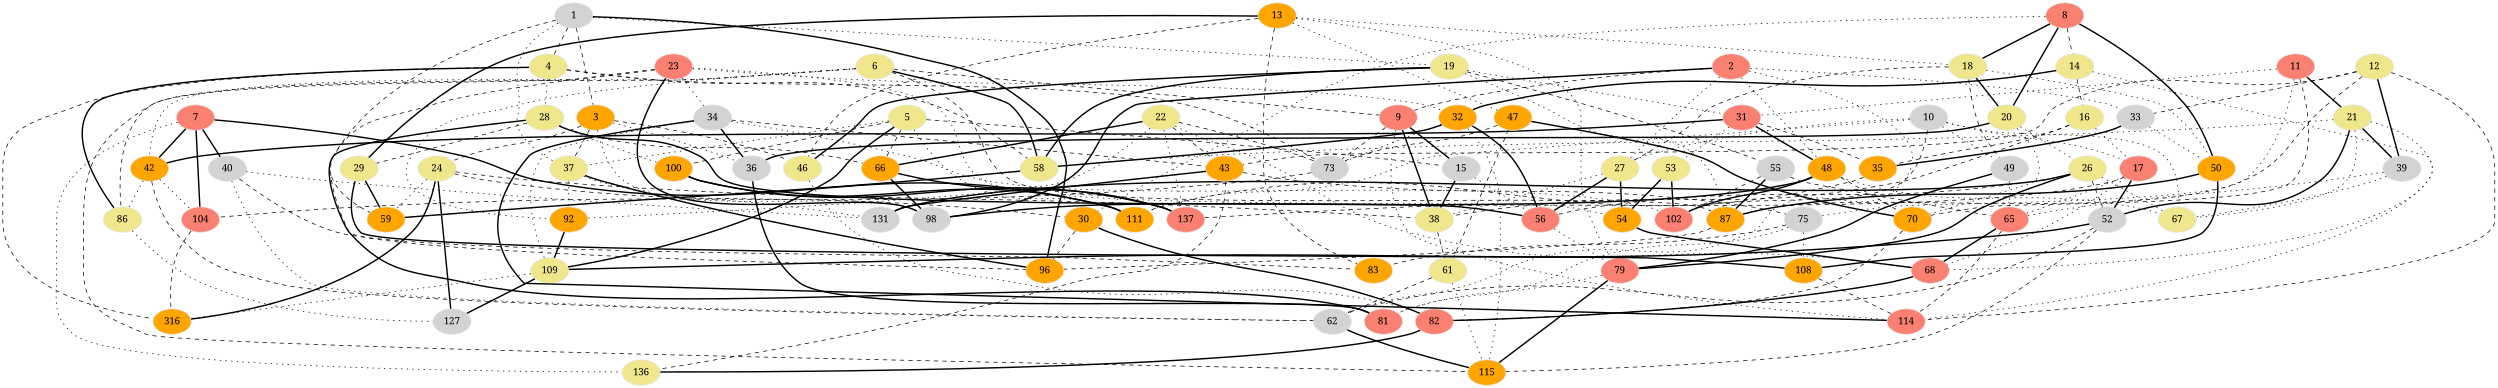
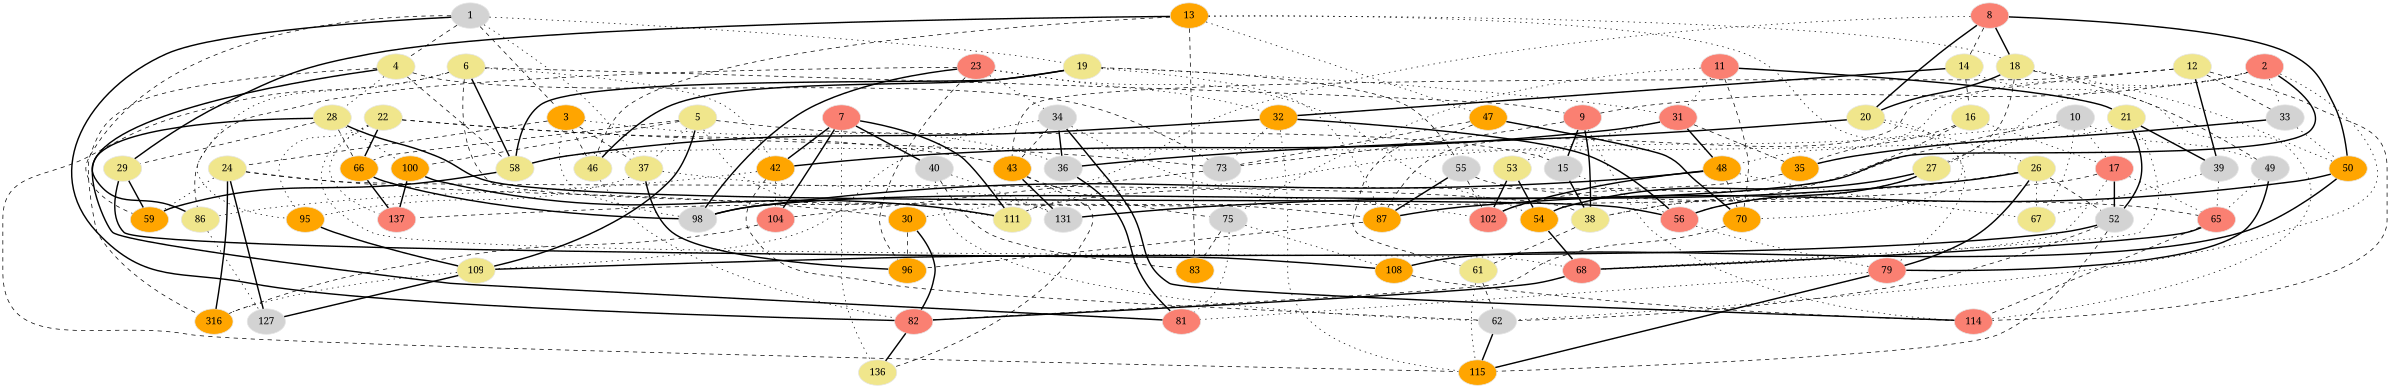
edge "1" -- "96": now "1" -- "82"
edge "21" -- "67": removed
node "92": label "92" -> "95"
node "111": fillcolor orange -> khaki
